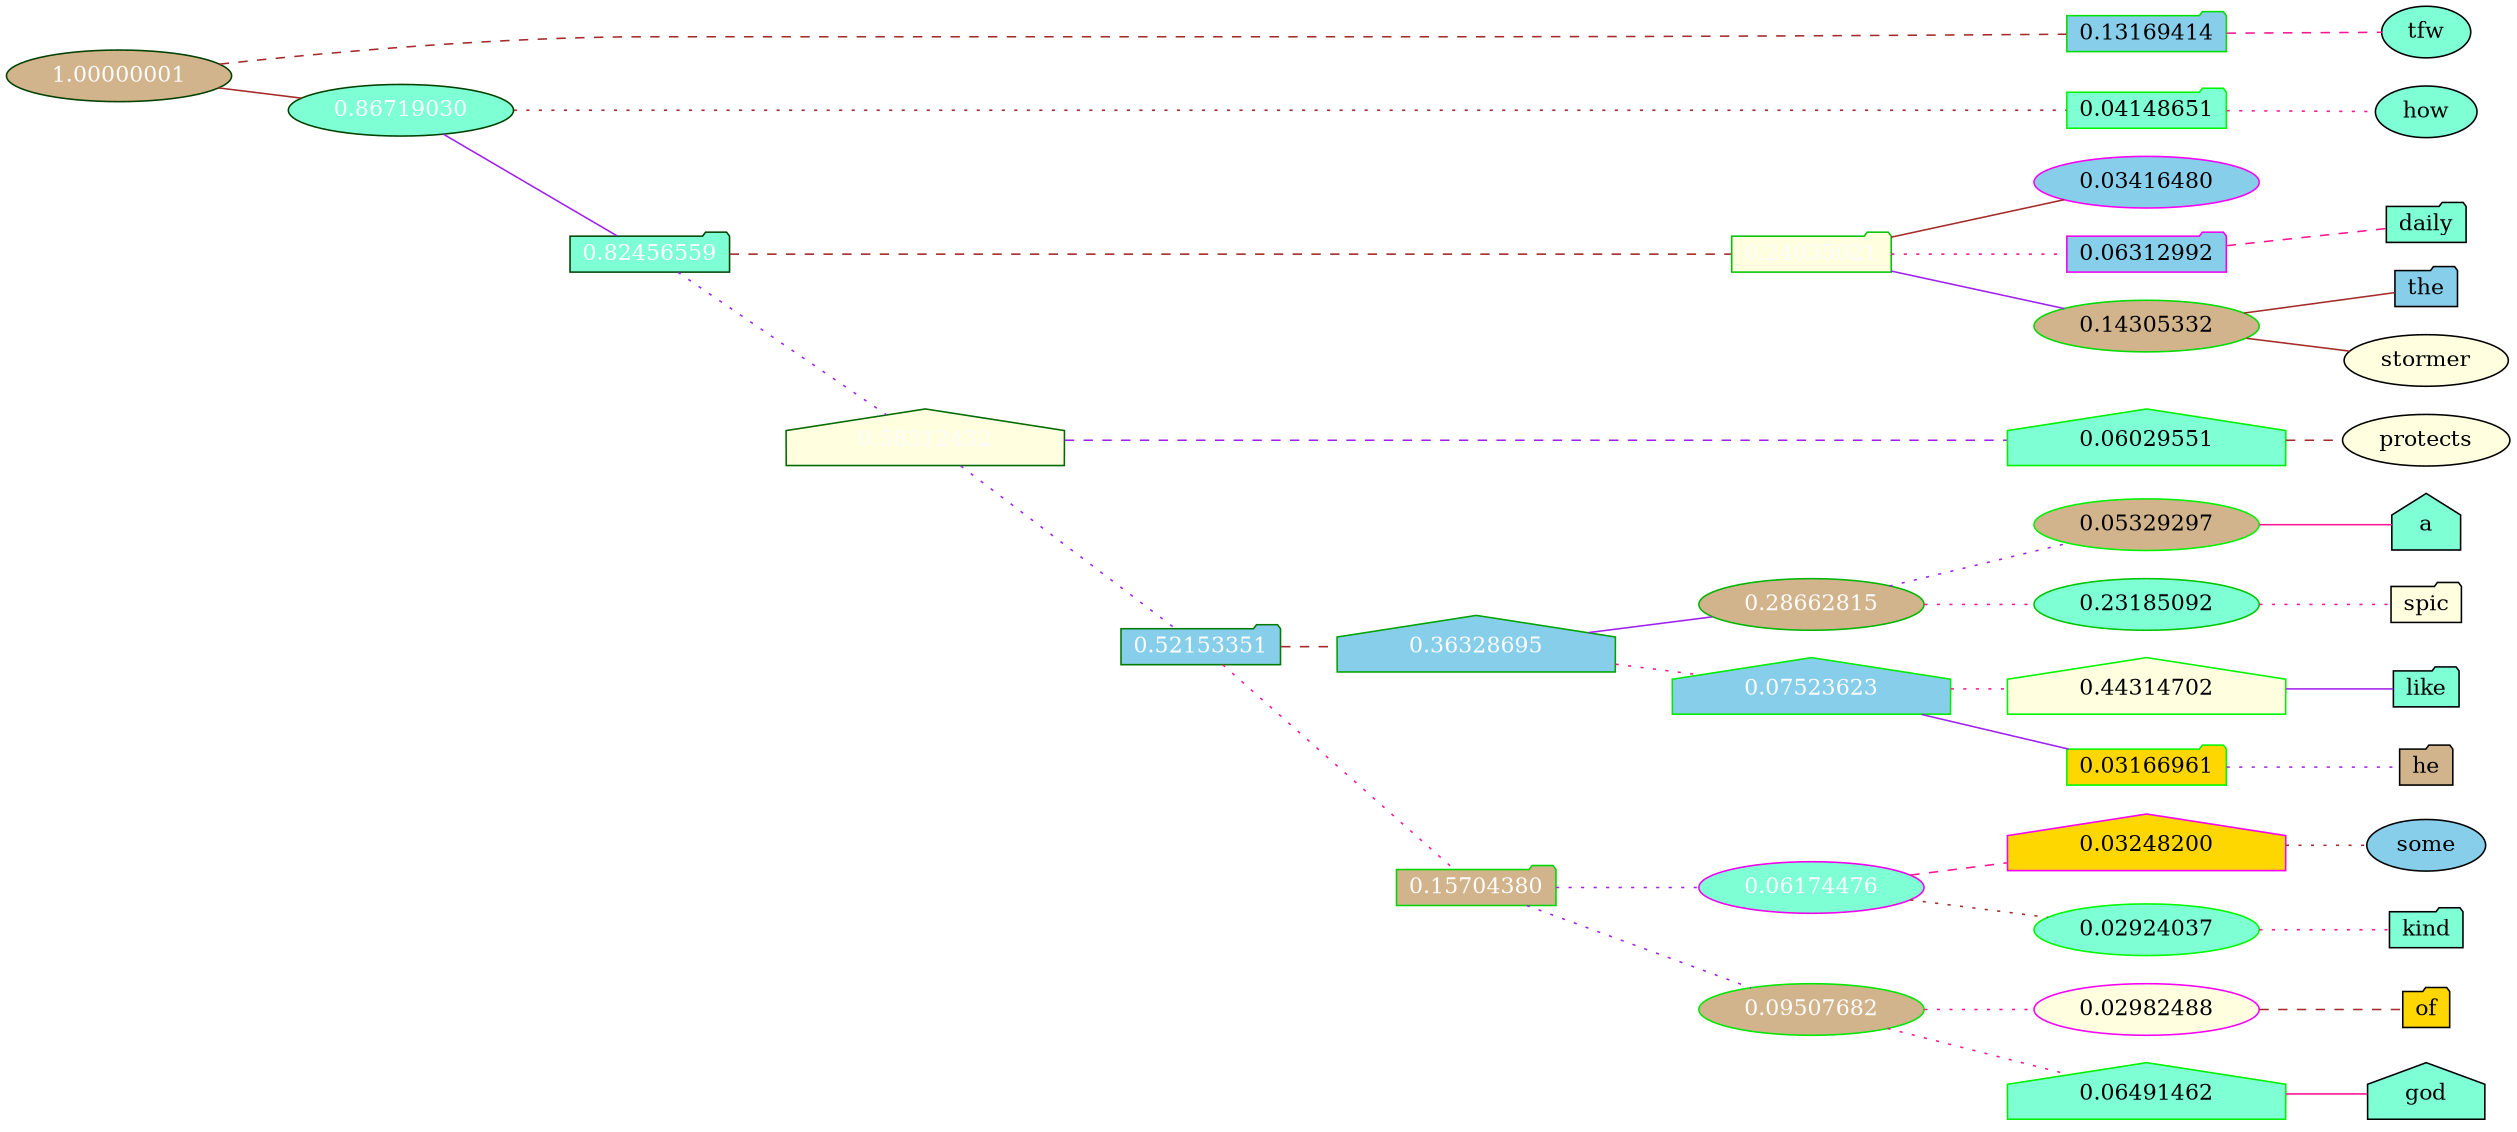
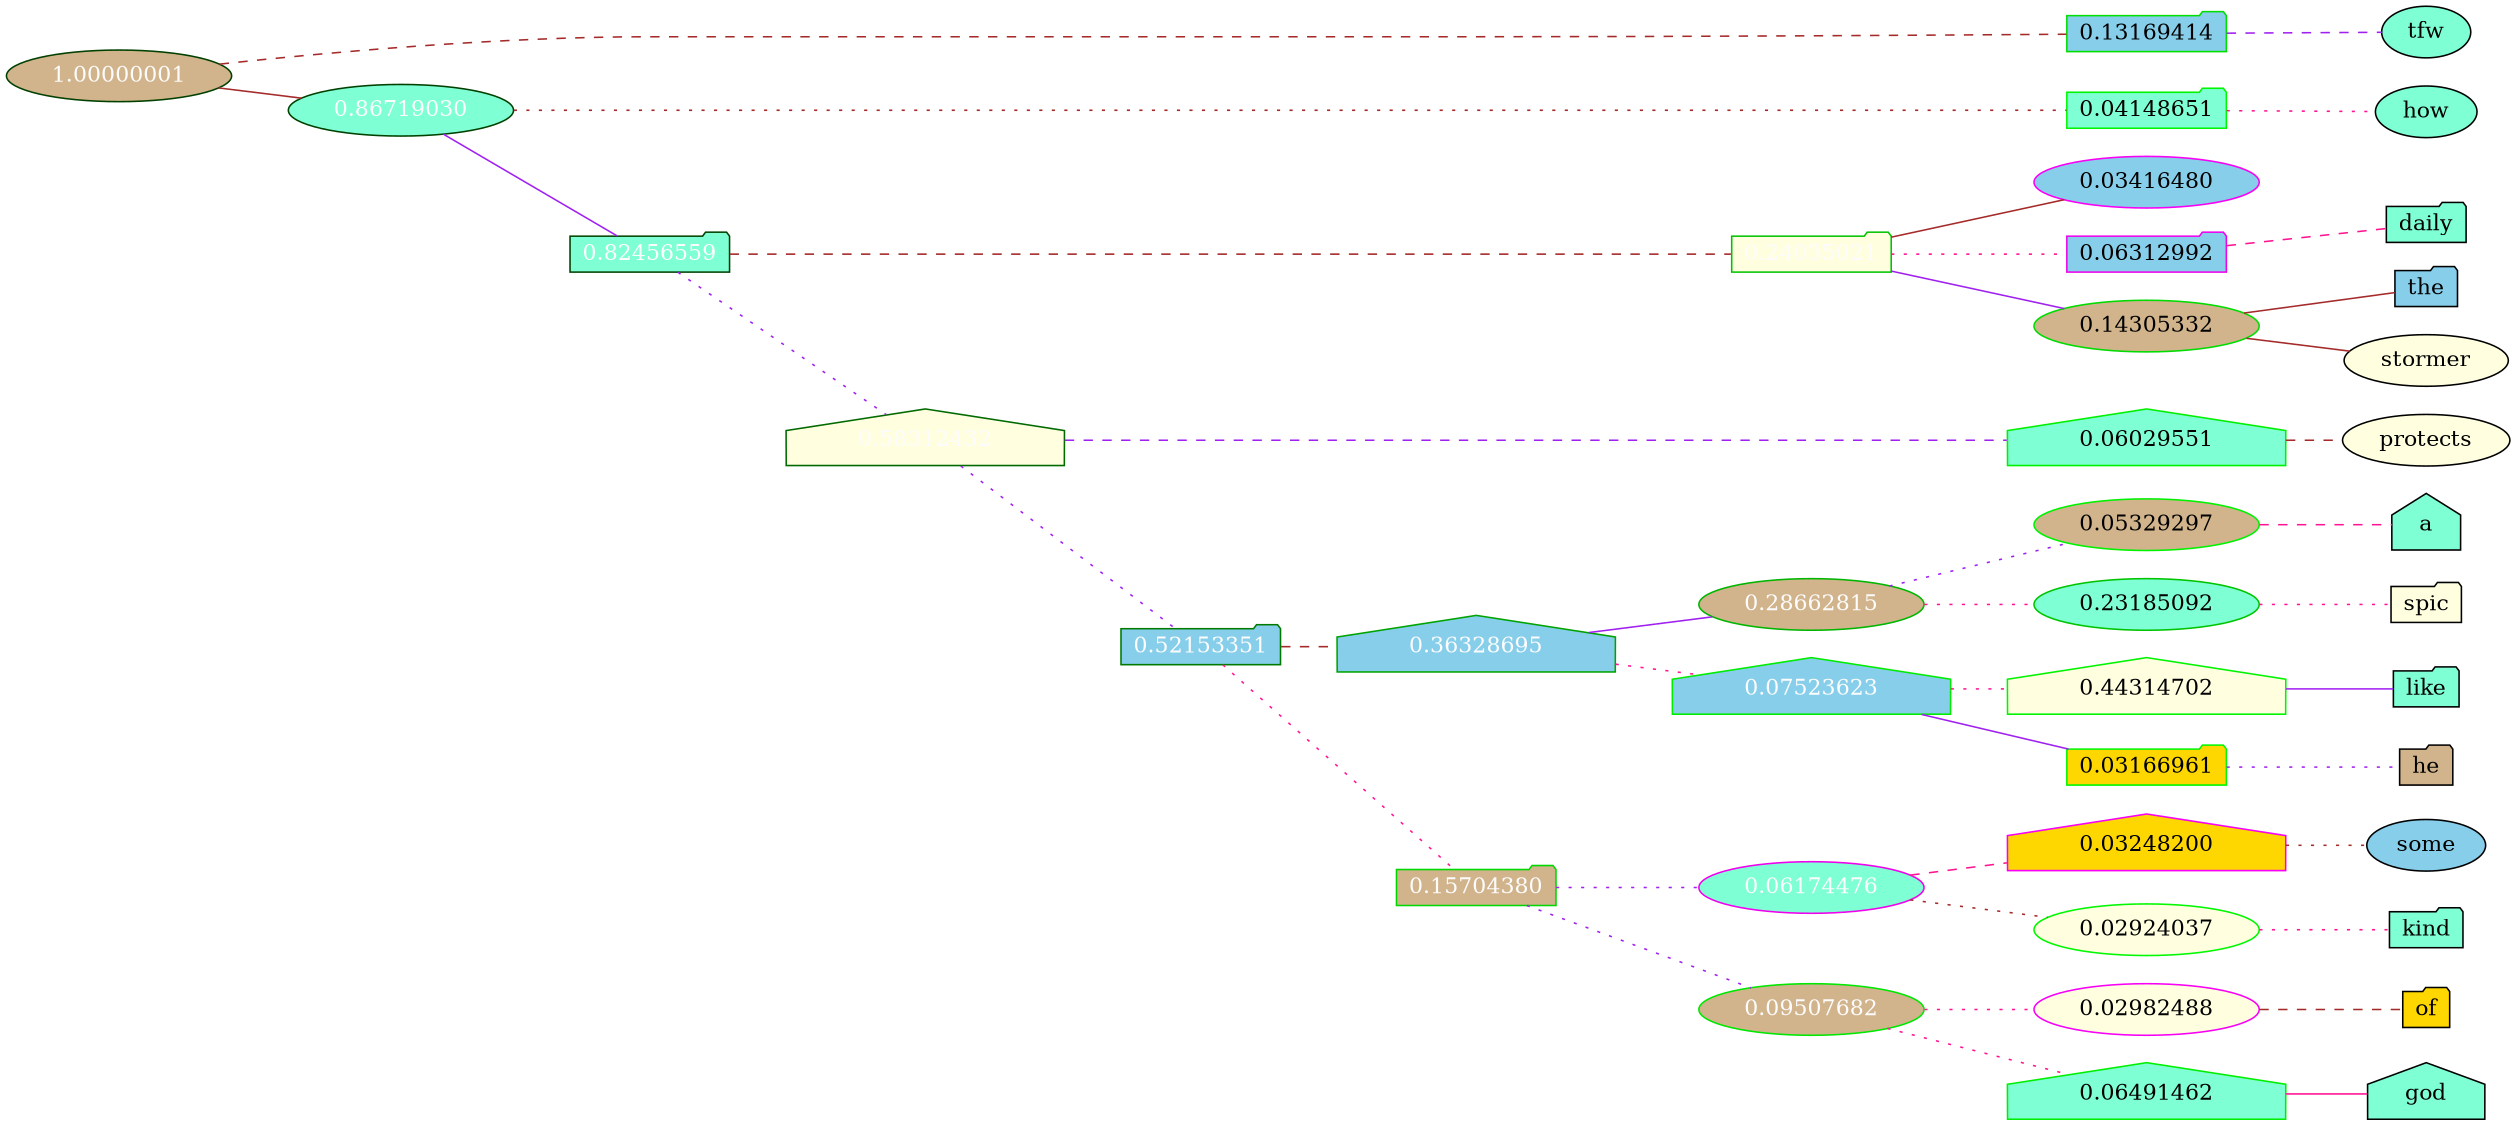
edge "tfw" -- "0.13169414": color deeppink -> purple
edge "0.05329297" -- "a": style solid -> dashed
node "0.02924037": fillcolor aquamarine -> lightyellow
